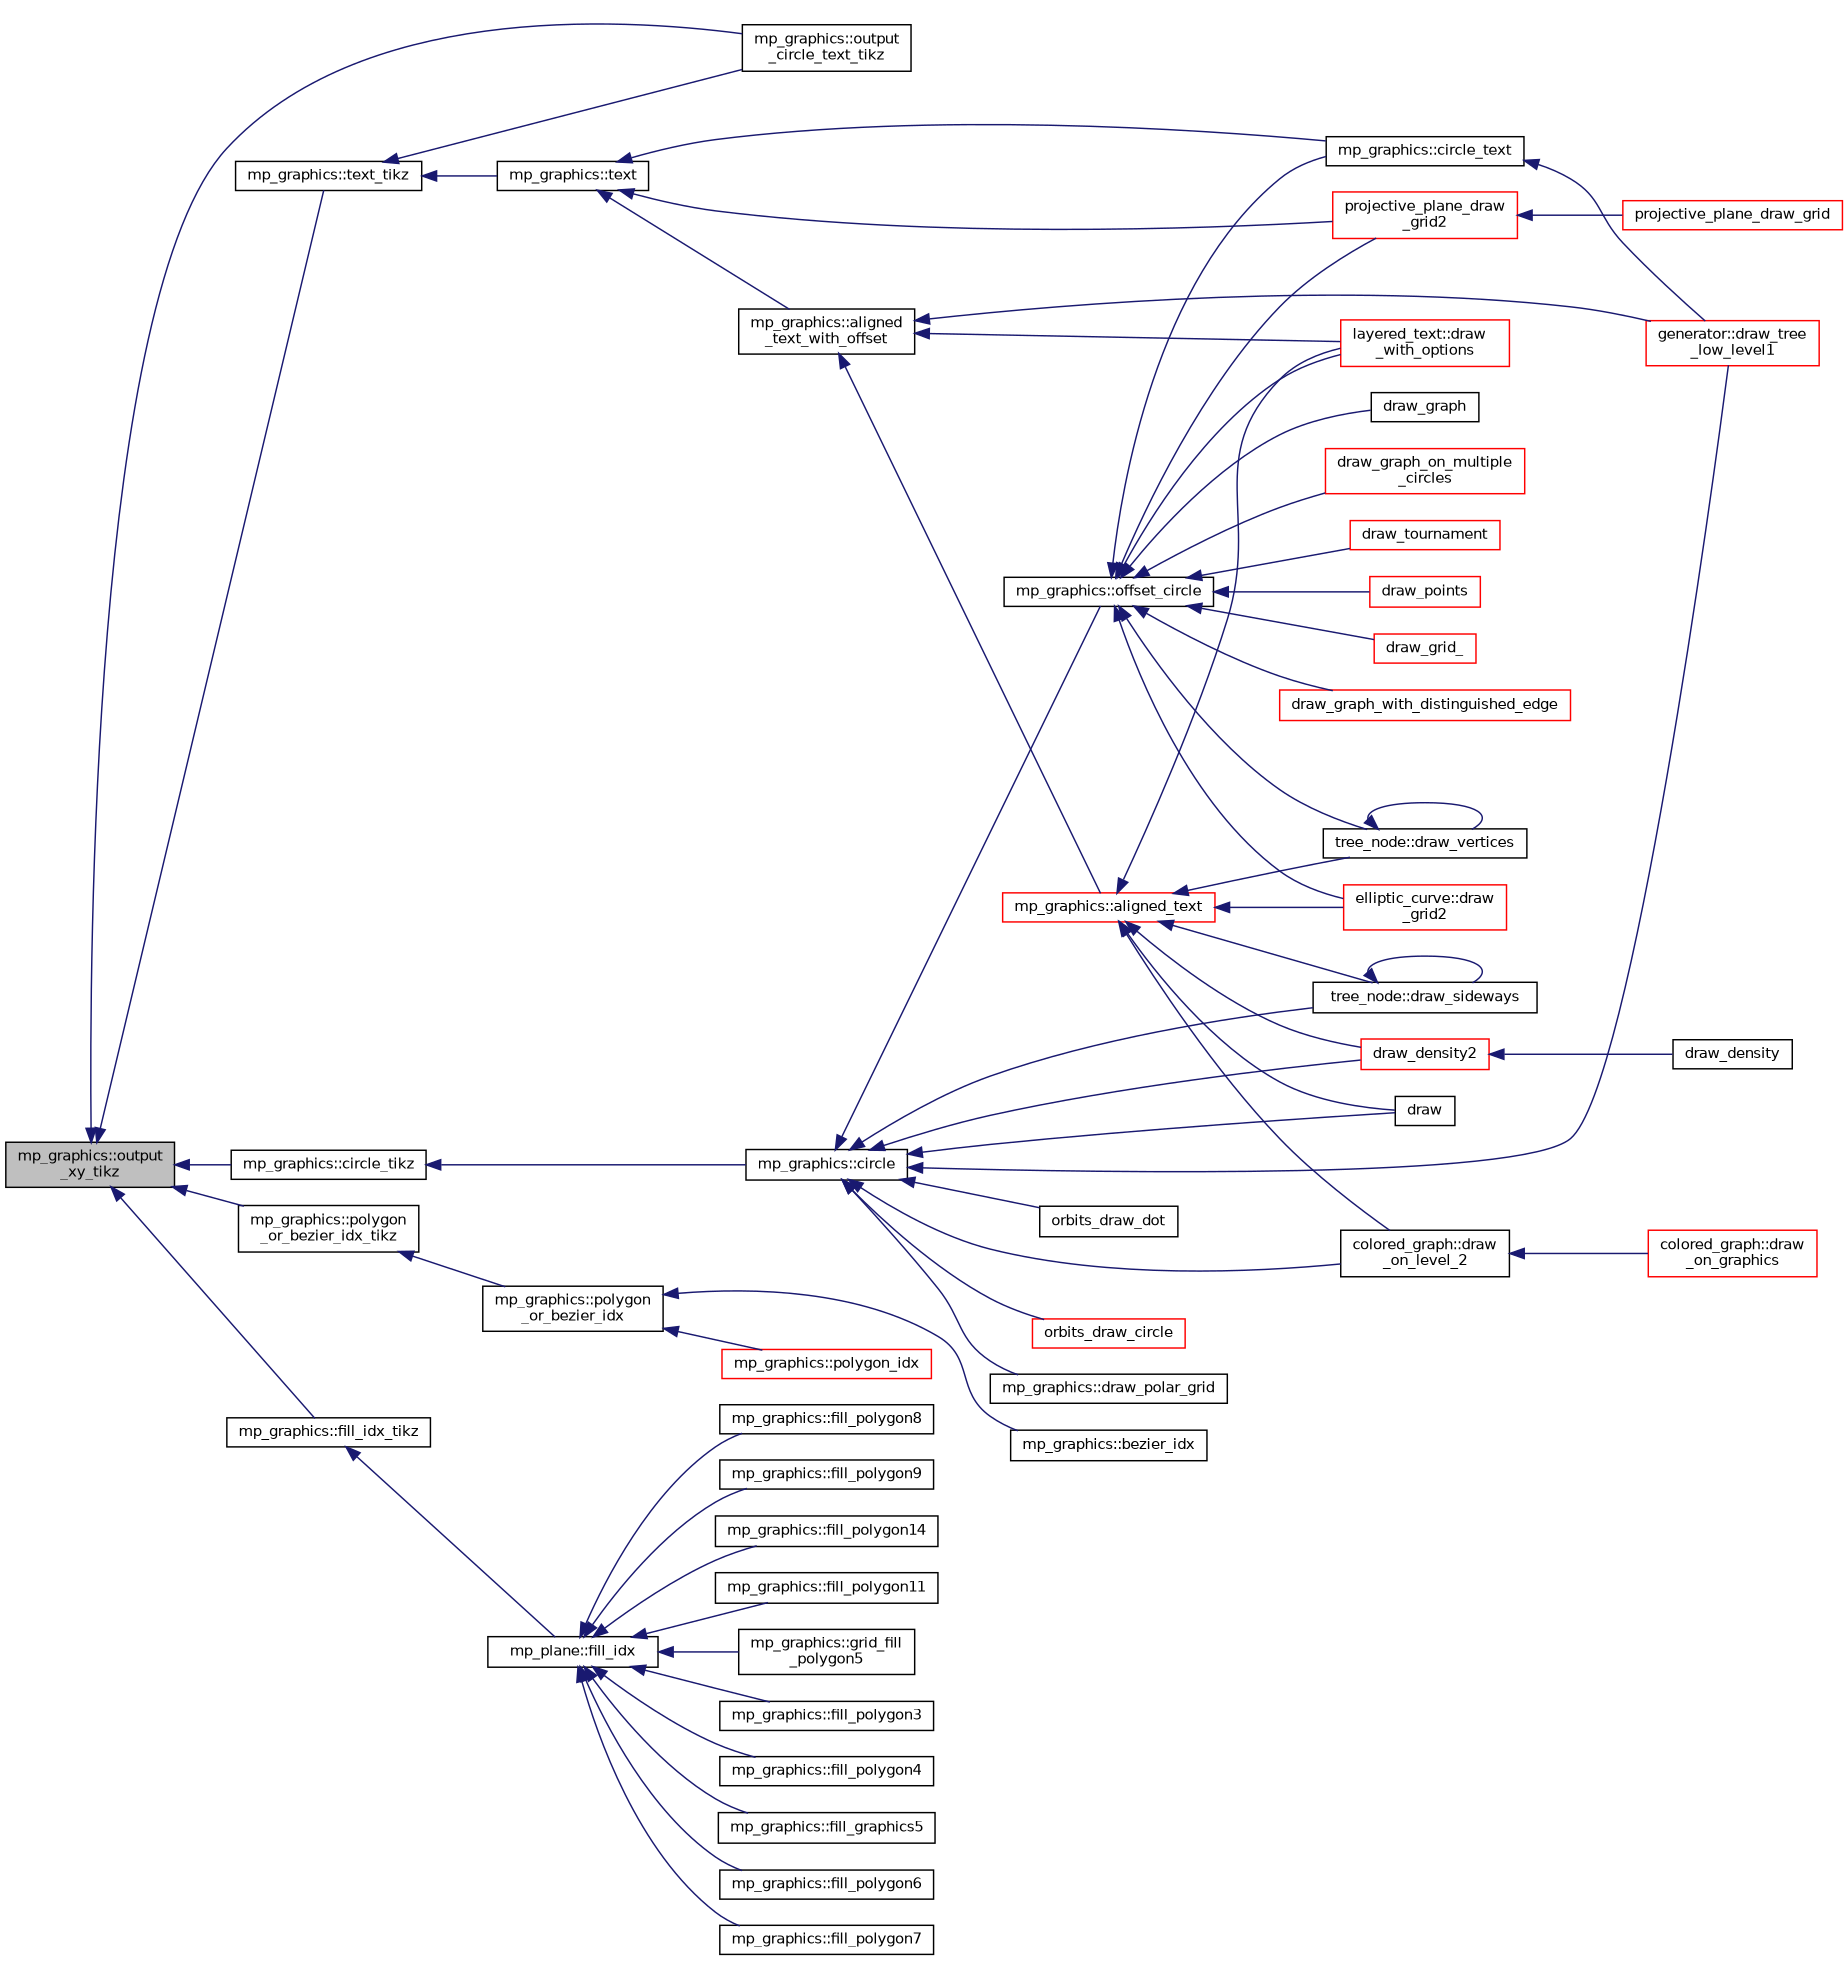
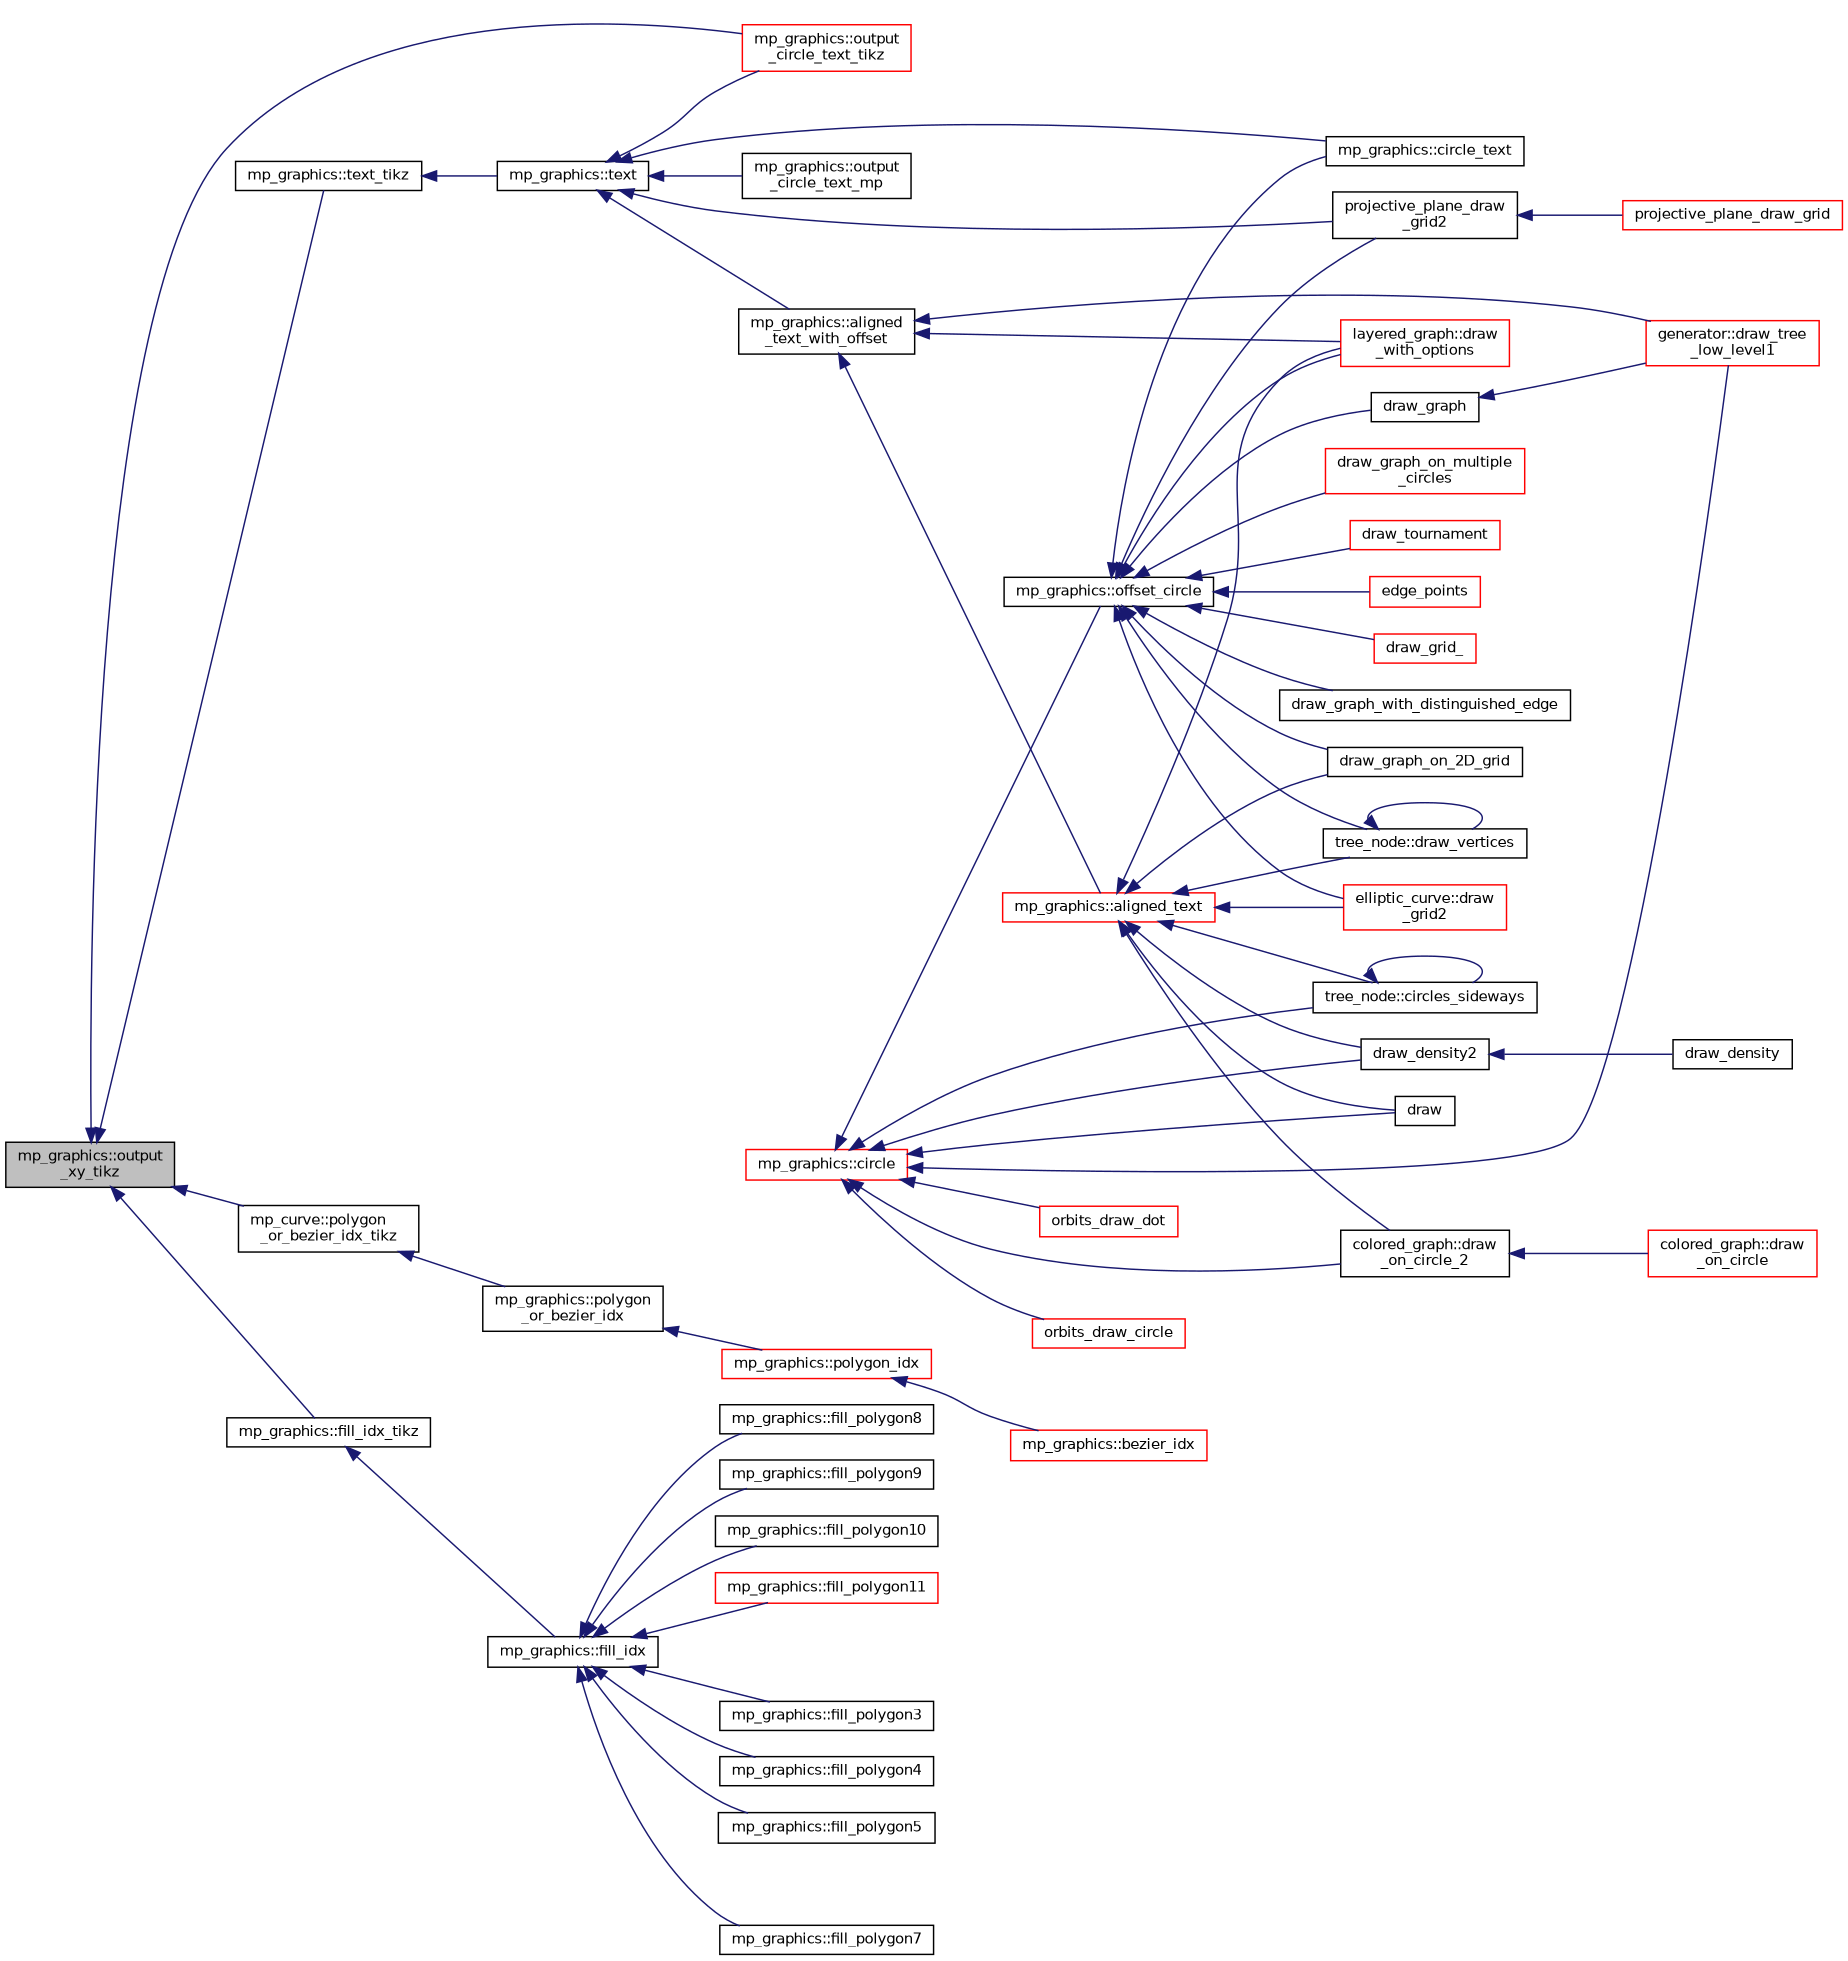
node "mp_graphics::output _circle_text_tikz": color black -> red
edge "mp_graphics::output _circle_text_tikz" -> "mp_graphics::text_tikz": now "mp_graphics::output _circle_text_tikz" -> "mp_graphics::text"
node "mp_graphics::output _circle_text_mp": added
node "projective_plane_draw _grid2": color red -> black
edge "generator::draw_tree _low_level1" -> "mp_graphics::circle_text": now "generator::draw_tree _low_level1" -> "draw_graph"
node "layered_text::draw _with_options": label "layered_text::draw _with_options" -> "layered_graph::draw _with_options"
node "draw_points": label "draw_points" -> "edge_points"
node "draw_graph_with_distinguished_edge": color red -> black
node "draw_graph_on_2D_grid": added
node "tree_node::draw_sideways": label "tree_node::draw_sideways" -> "tree_node::circles_sideways"
node "draw_density2": color red -> black
node "mp_graphics::circle_tikz": removed
node "mp_graphics::circle": color black -> red
node "orbits_draw_dot": color black -> red
node "mp_graphics::polygon _or_bezier_idx_tikz": label "mp_graphics::polygon _or_bezier_idx_tikz" -> "mp_curve::polygon _or_bezier_idx_tikz"
node "colored_graph::draw _on_level_2": label "colored_graph::draw _on_level_2" -> "colored_graph::draw _on_circle_2"
node "colored_graph::draw _on_graphics": label "colored_graph::draw _on_graphics" -> "colored_graph::draw _on_circle"
edge "mp_graphics::bezier_idx" -> "mp_graphics::polygon _or_bezier_idx": now "mp_graphics::bezier_idx" -> "mp_graphics::polygon_idx"
node "mp_graphics::draw_polar_grid": removed
node "mp_graphics::bezier_idx": color black -> red
node "mp_graphics::fill_polygon14": label "mp_graphics::fill_polygon14" -> "mp_graphics::fill_polygon10"
node "mp_graphics::fill_polygon11": color black -> red
node "mp_plane::fill_idx": label "mp_plane::fill_idx" -> "mp_graphics::fill_idx"
node "mp_graphics::grid_fill _polygon5": removed
node "mp_graphics::fill_graphics5": label "mp_graphics::fill_graphics5" -> "mp_graphics::fill_polygon5"
node "mp_graphics::fill_polygon6": removed
